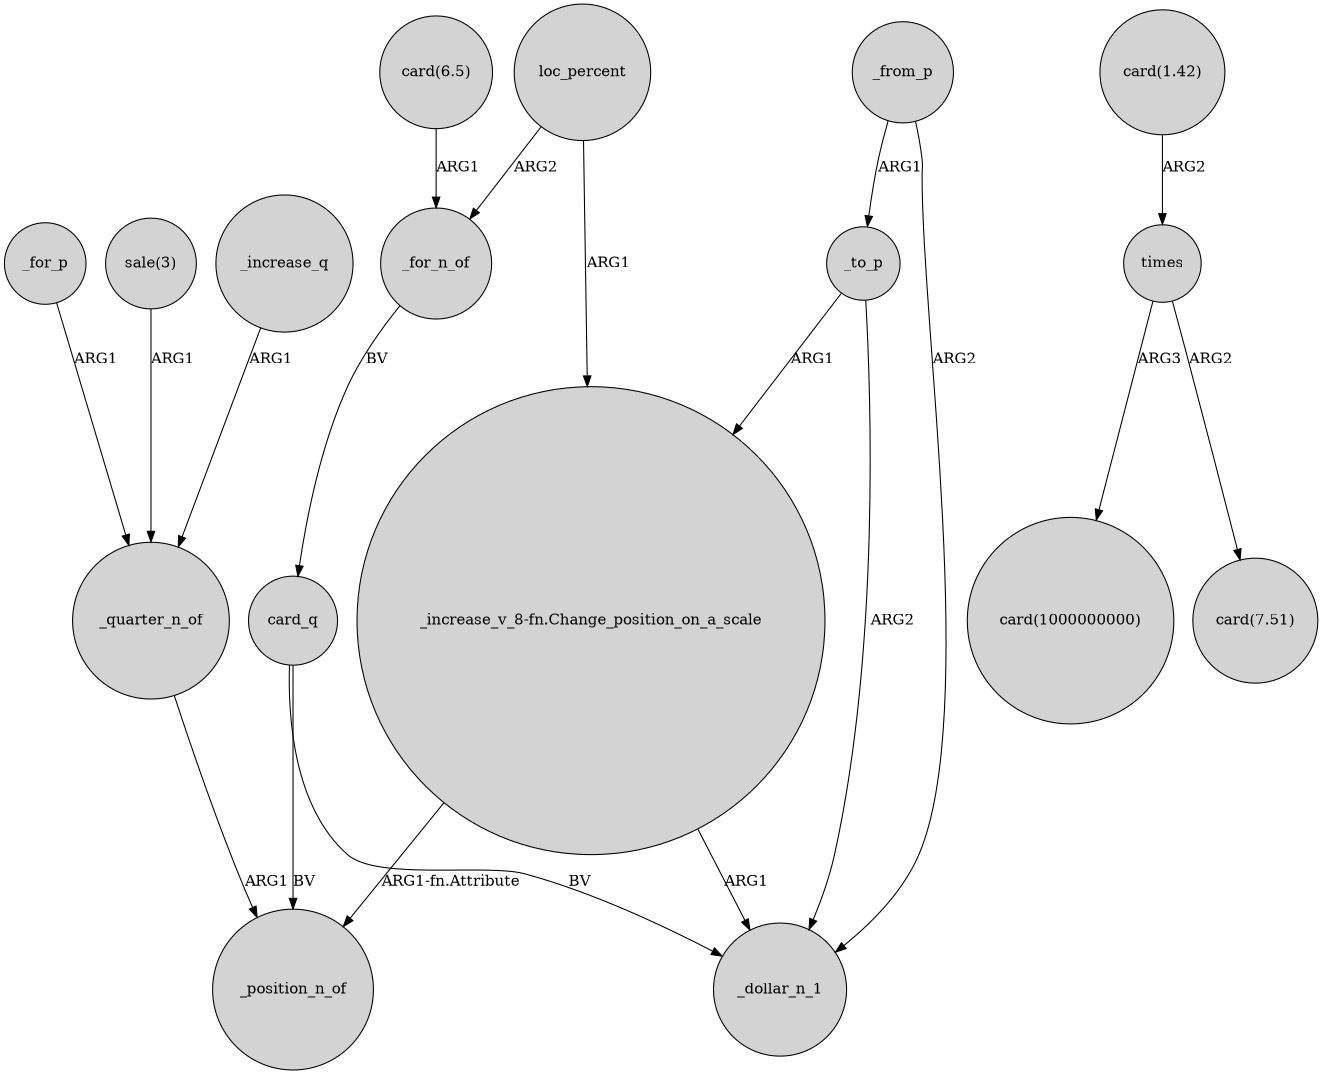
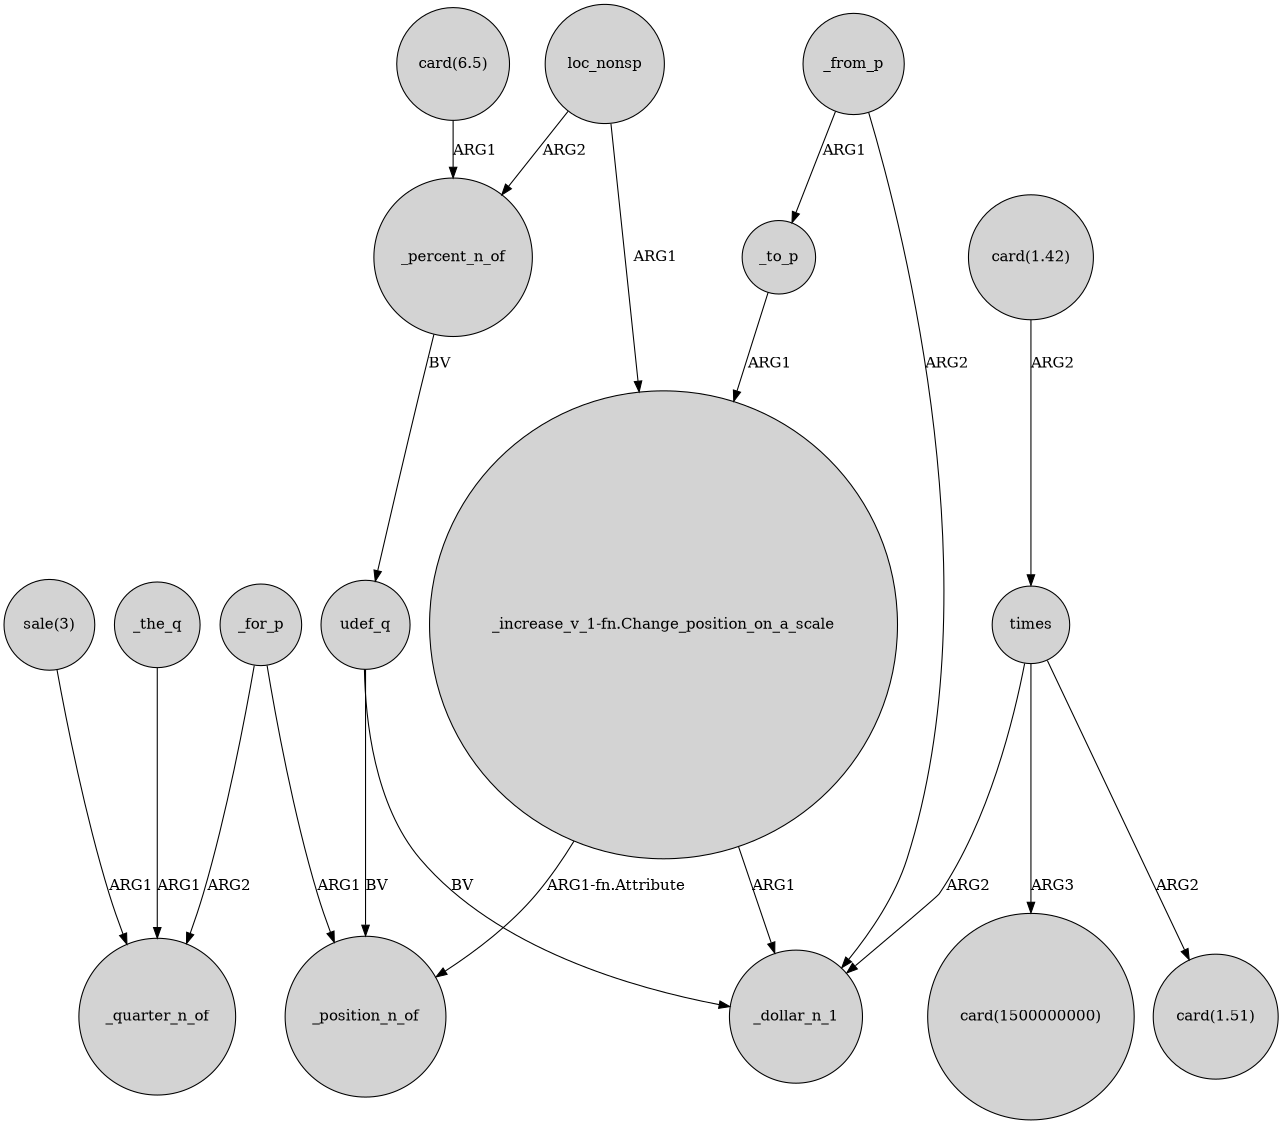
node "loc_percent": label "loc_percent" -> "loc_nonsp"
node "_increase_q": label "_increase_q" -> "_the_q"
node "_for_n_of": label "_for_n_of" -> "_percent_n_of"
edge "_for_p" -> "_quarter_n_of": label "ARG1" -> "ARG2"
edge "_to_p" -> "_dollar_n_1": now "times" -> "_dollar_n_1"
node "card_q": label "card_q" -> "udef_q"
node "_increase_v_8-fn.Change_position_on_a_scale": label "_increase_v_8-fn.Change_position_on_a_scale" -> "_increase_v_1-fn.Change_position_on_a_scale"
node "card(1000000000)": label "card(1000000000)" -> "card(1500000000)"
node "card(7.51)": label "card(7.51)" -> "card(1.51)"
edge "_quarter_n_of" -> "_position_n_of": now "_for_p" -> "_position_n_of"
